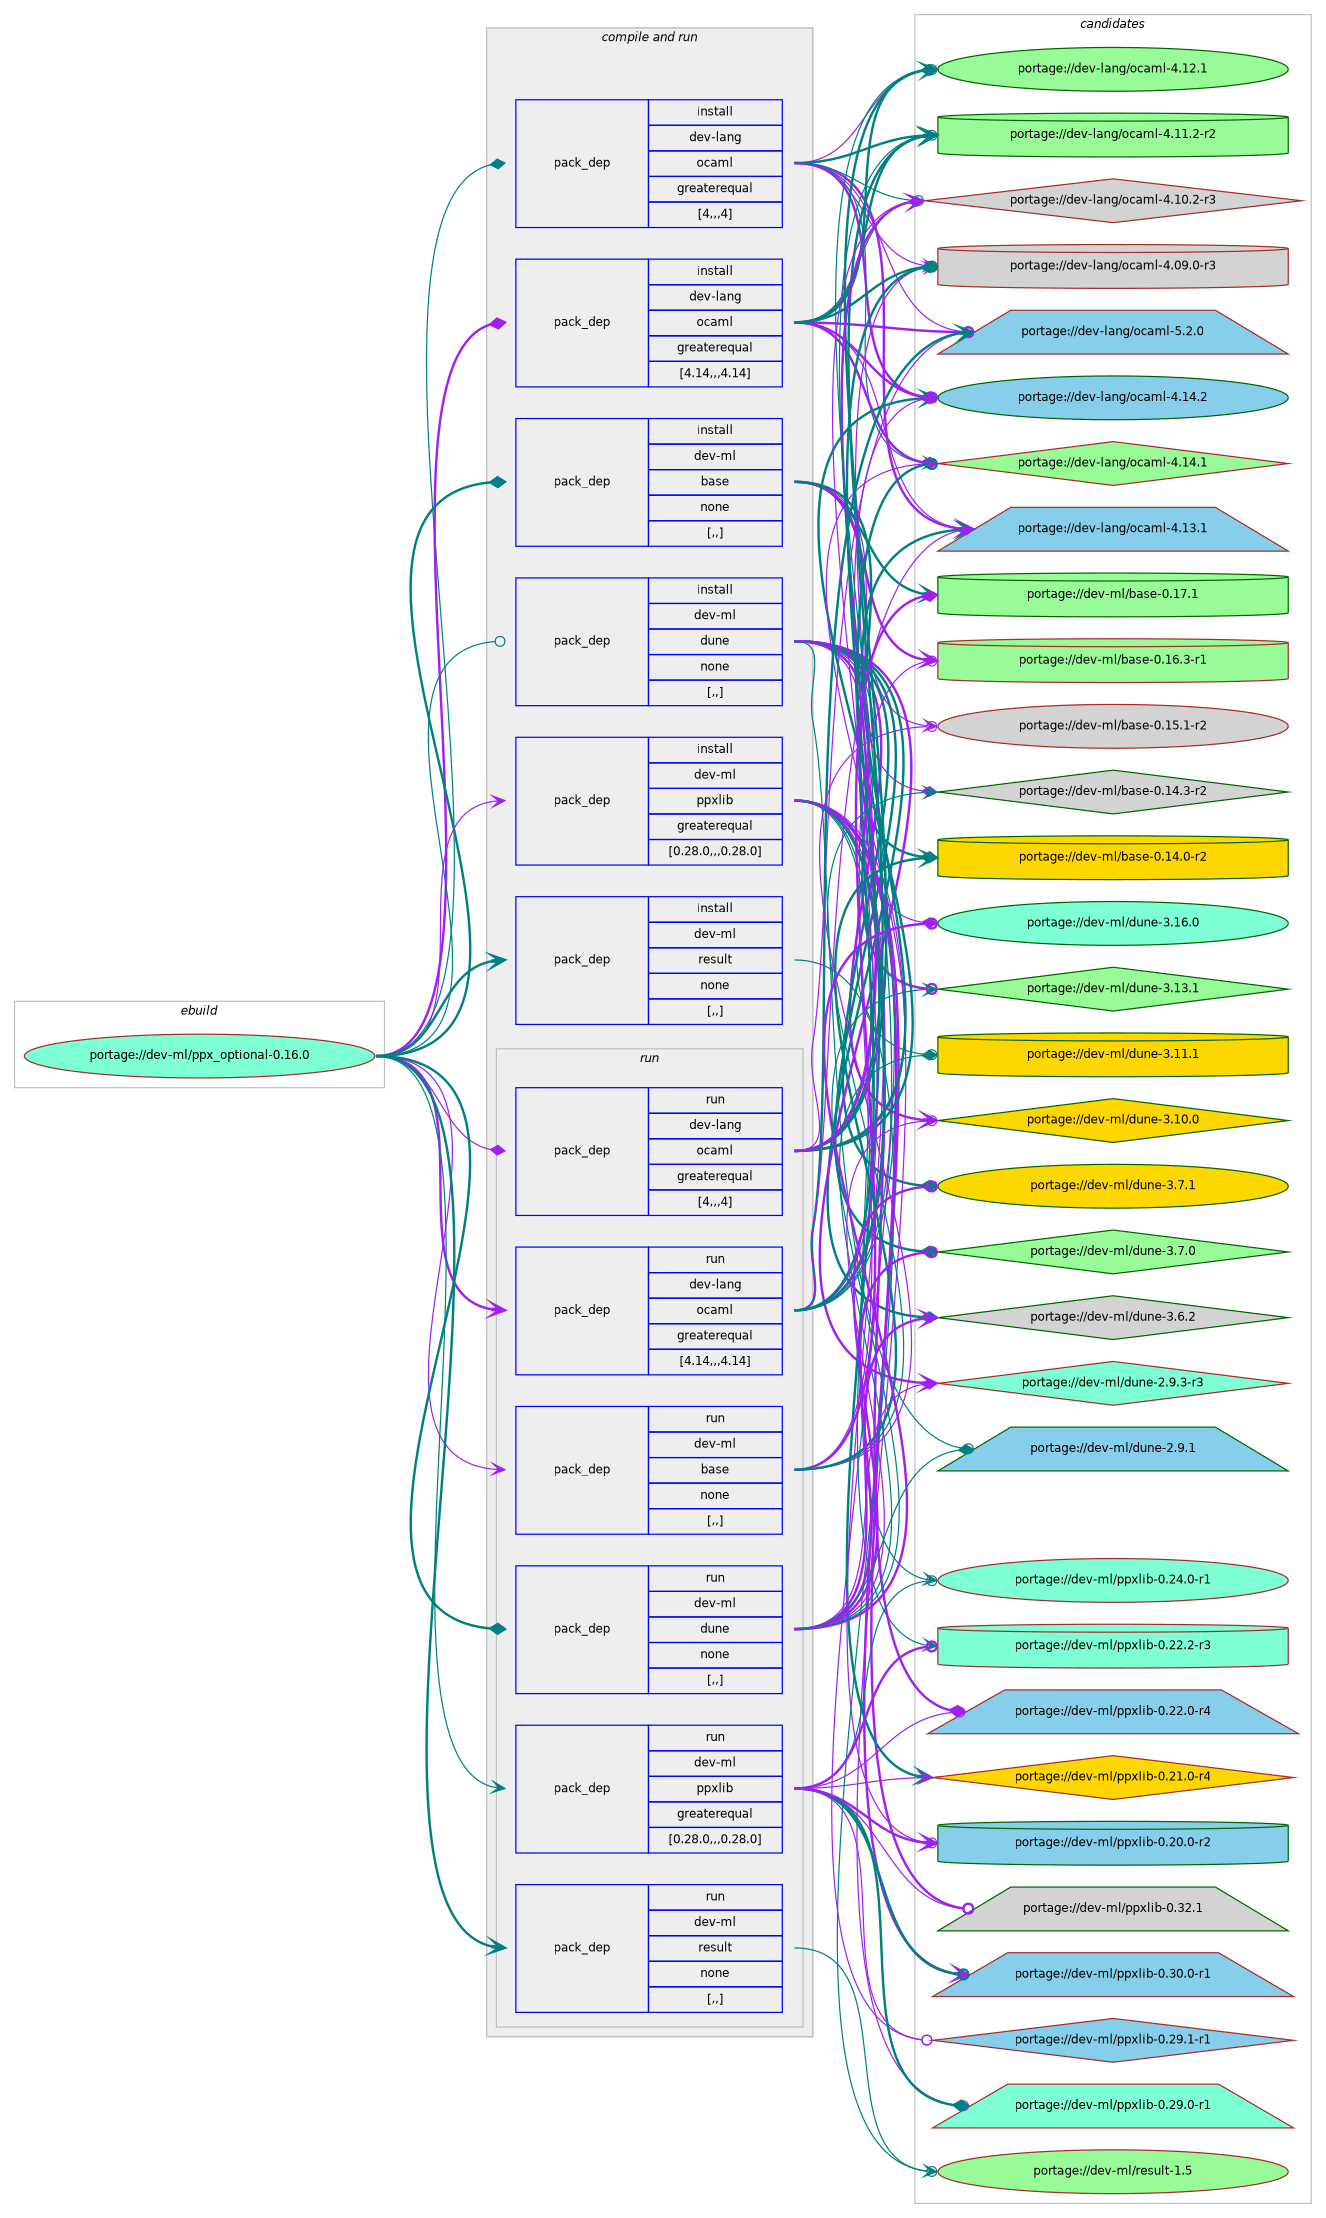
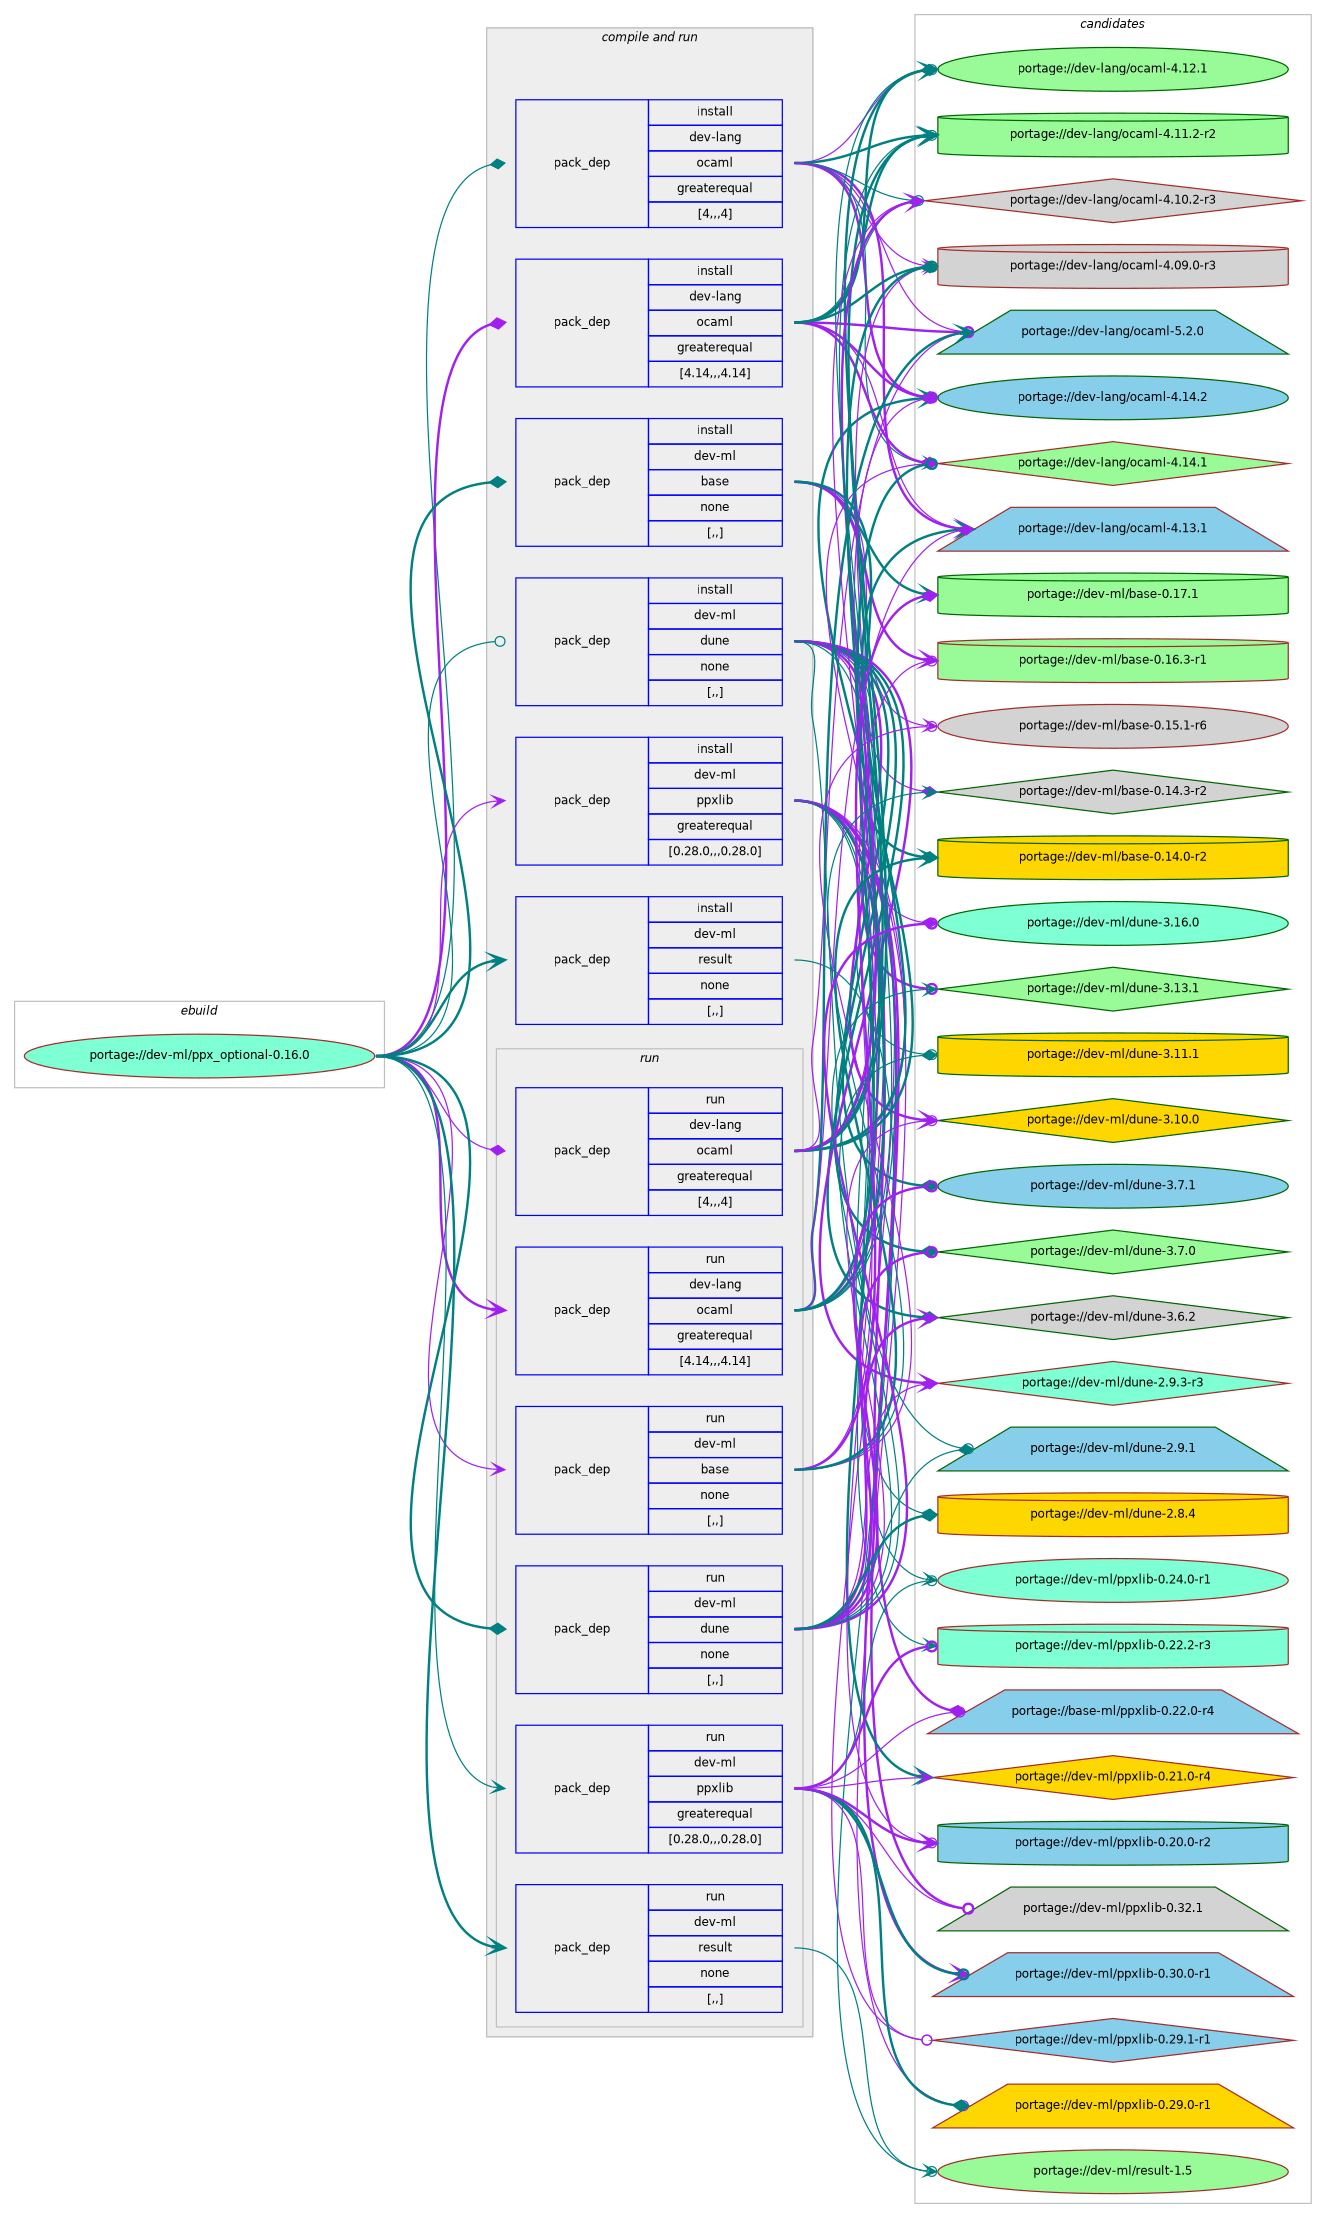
node "portage://dev-lang/ocaml-5.2.0": color brown -> darkgreen
node "portage://dev-ml/base-0.15.1-r2": label "portage://dev-ml/base-0.15.1-r2" -> "portage://dev-ml/base-0.15.1-r6"
node "portage://dev-ml/dune-3.7.1": fillcolor gold -> skyblue
node "portage://dev-ml/dune-2.8.4": added
node "portage://dev-ml/ppxlib-0.22.0-r4": label "portage://dev-ml/ppxlib-0.22.0-r4" -> "portage://base-ml/ppxlib-0.22.0-r4"
node "portage://dev-ml/ppxlib-0.29.0-r1": fillcolor aquamarine -> gold
